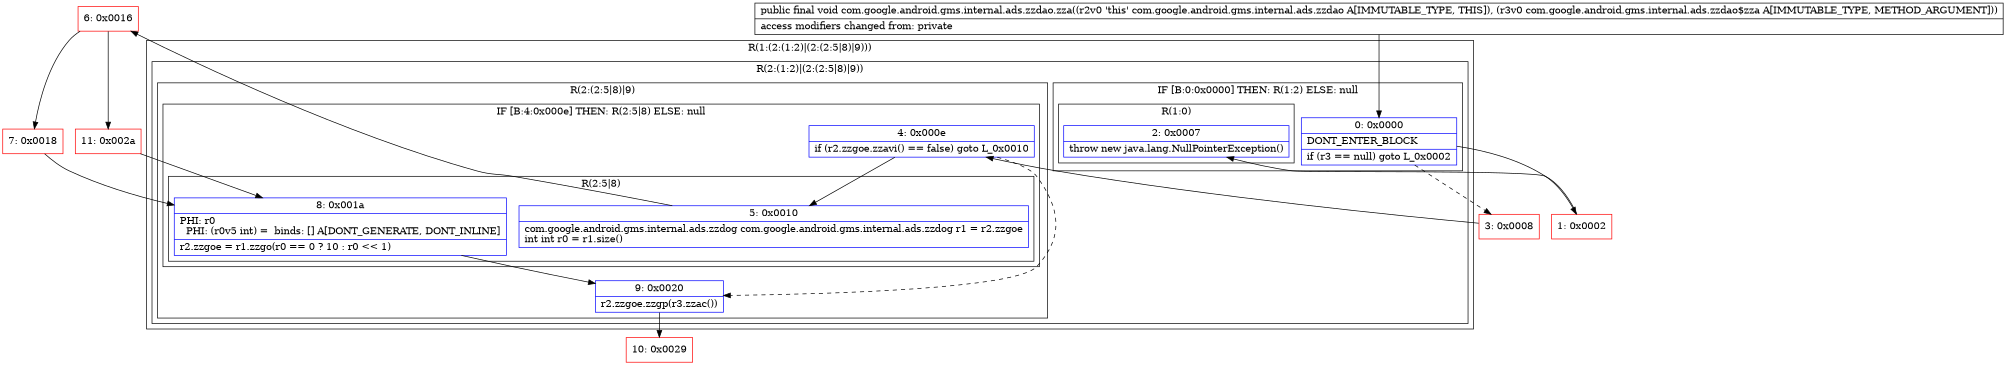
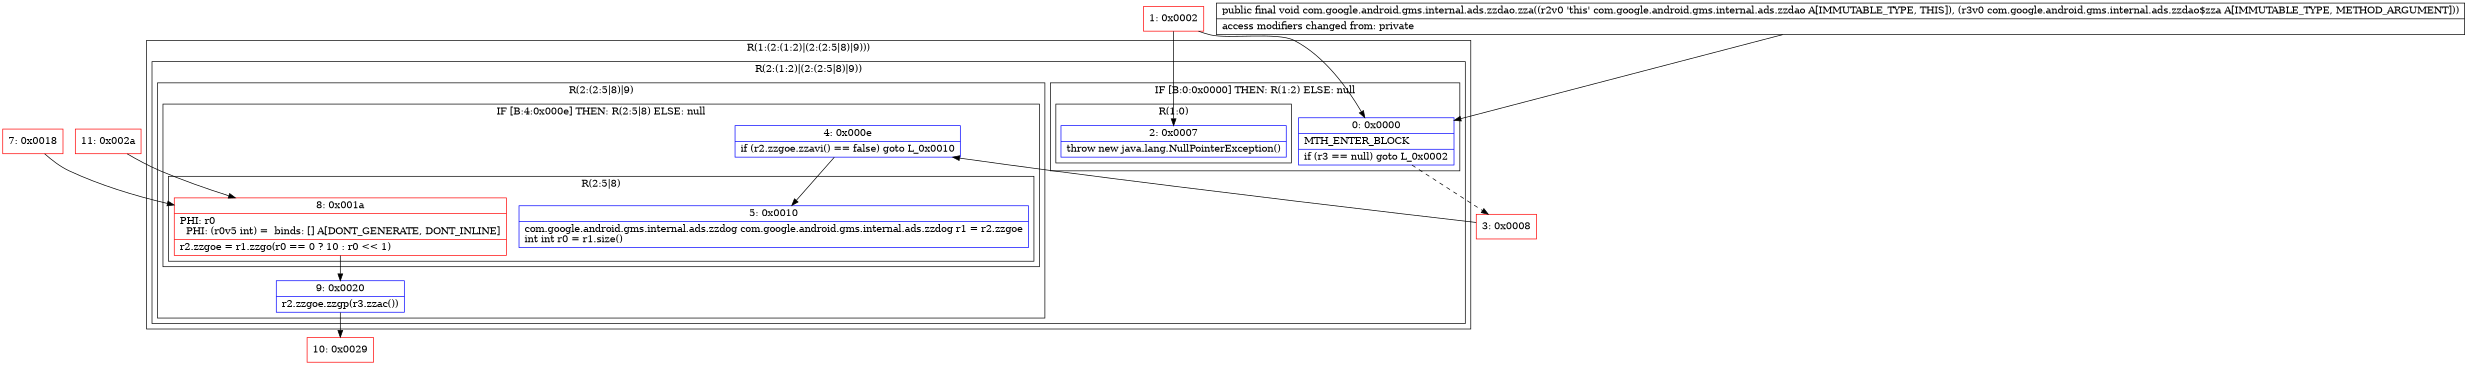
node "6: 0x0016": removed
node "0: 0x0000": text "DONT_ENTER_BLOCK" -> "MTH_ENTER_BLOCK"
edge "0: 0x0000" -> "1: 0x0002": reversed
node "8: 0x001a": color blue -> red
edge "4: 0x000e" -> "9: 0x0020": removed
